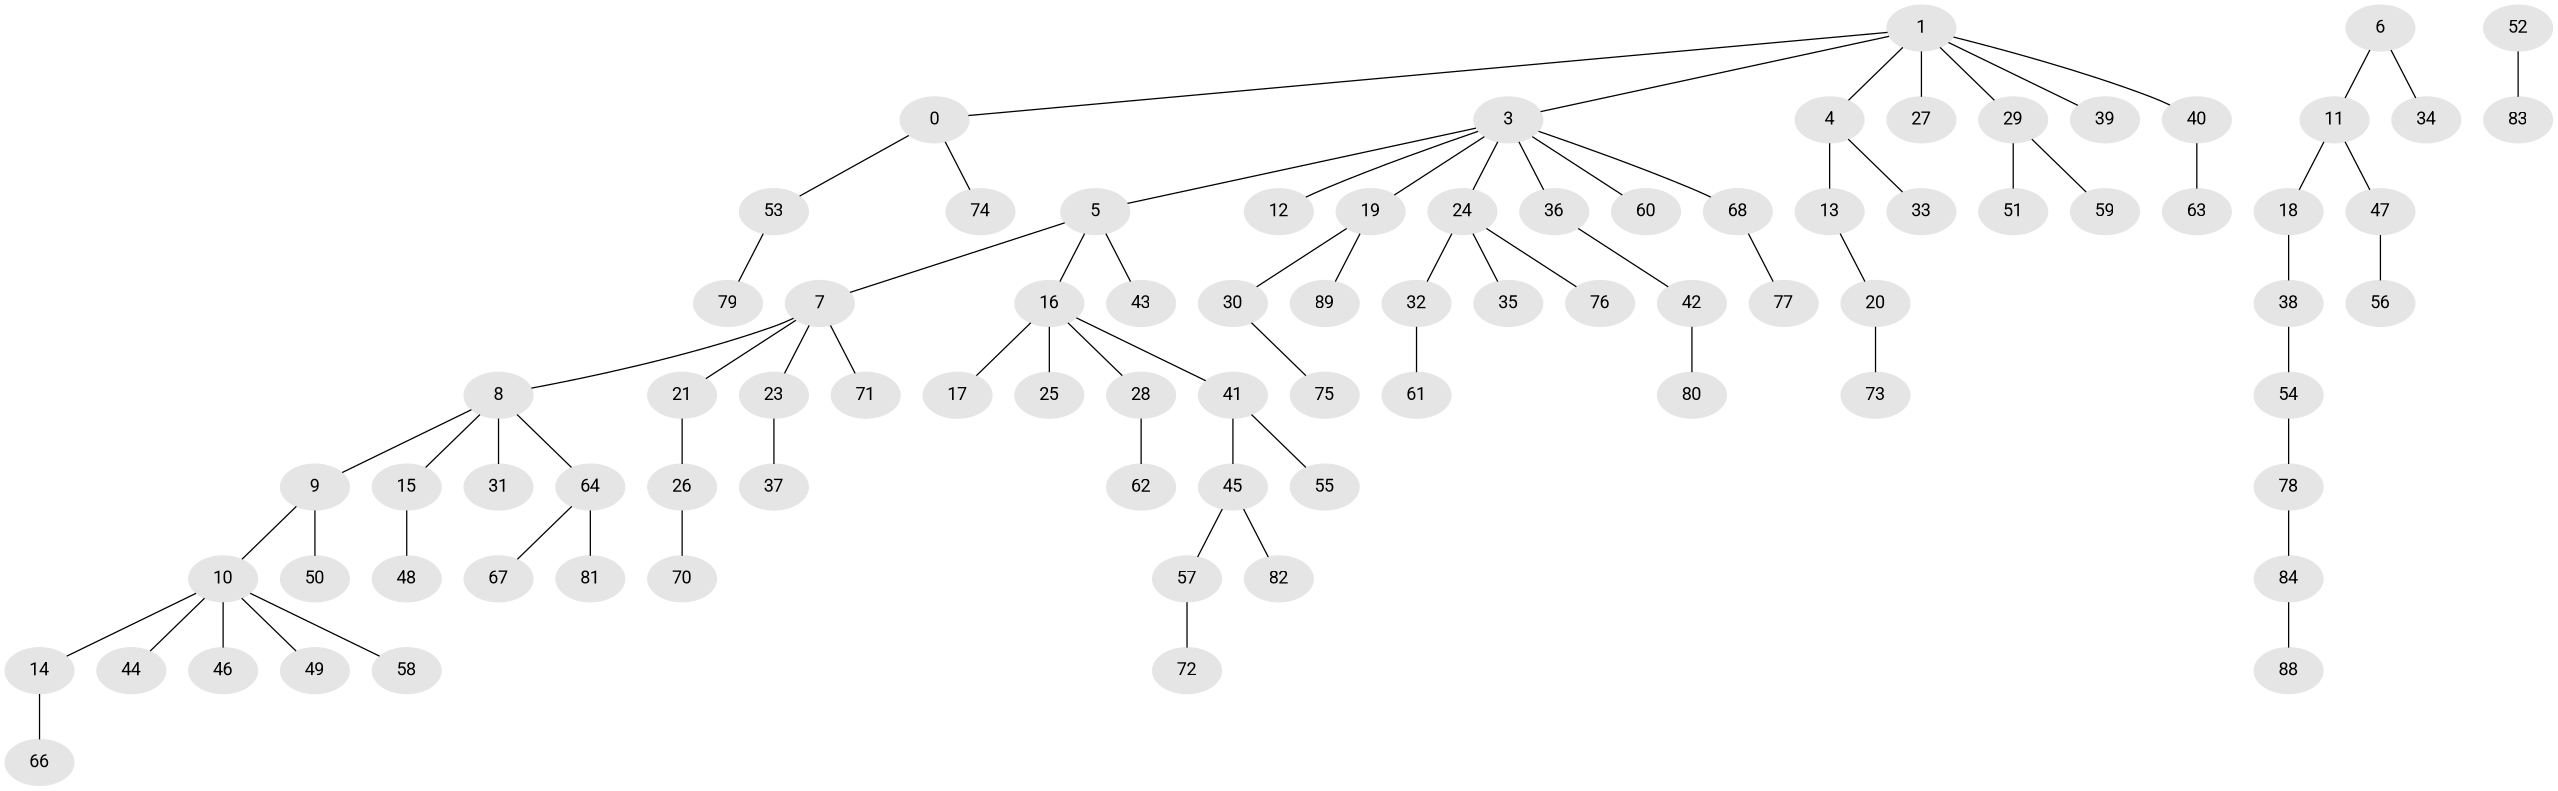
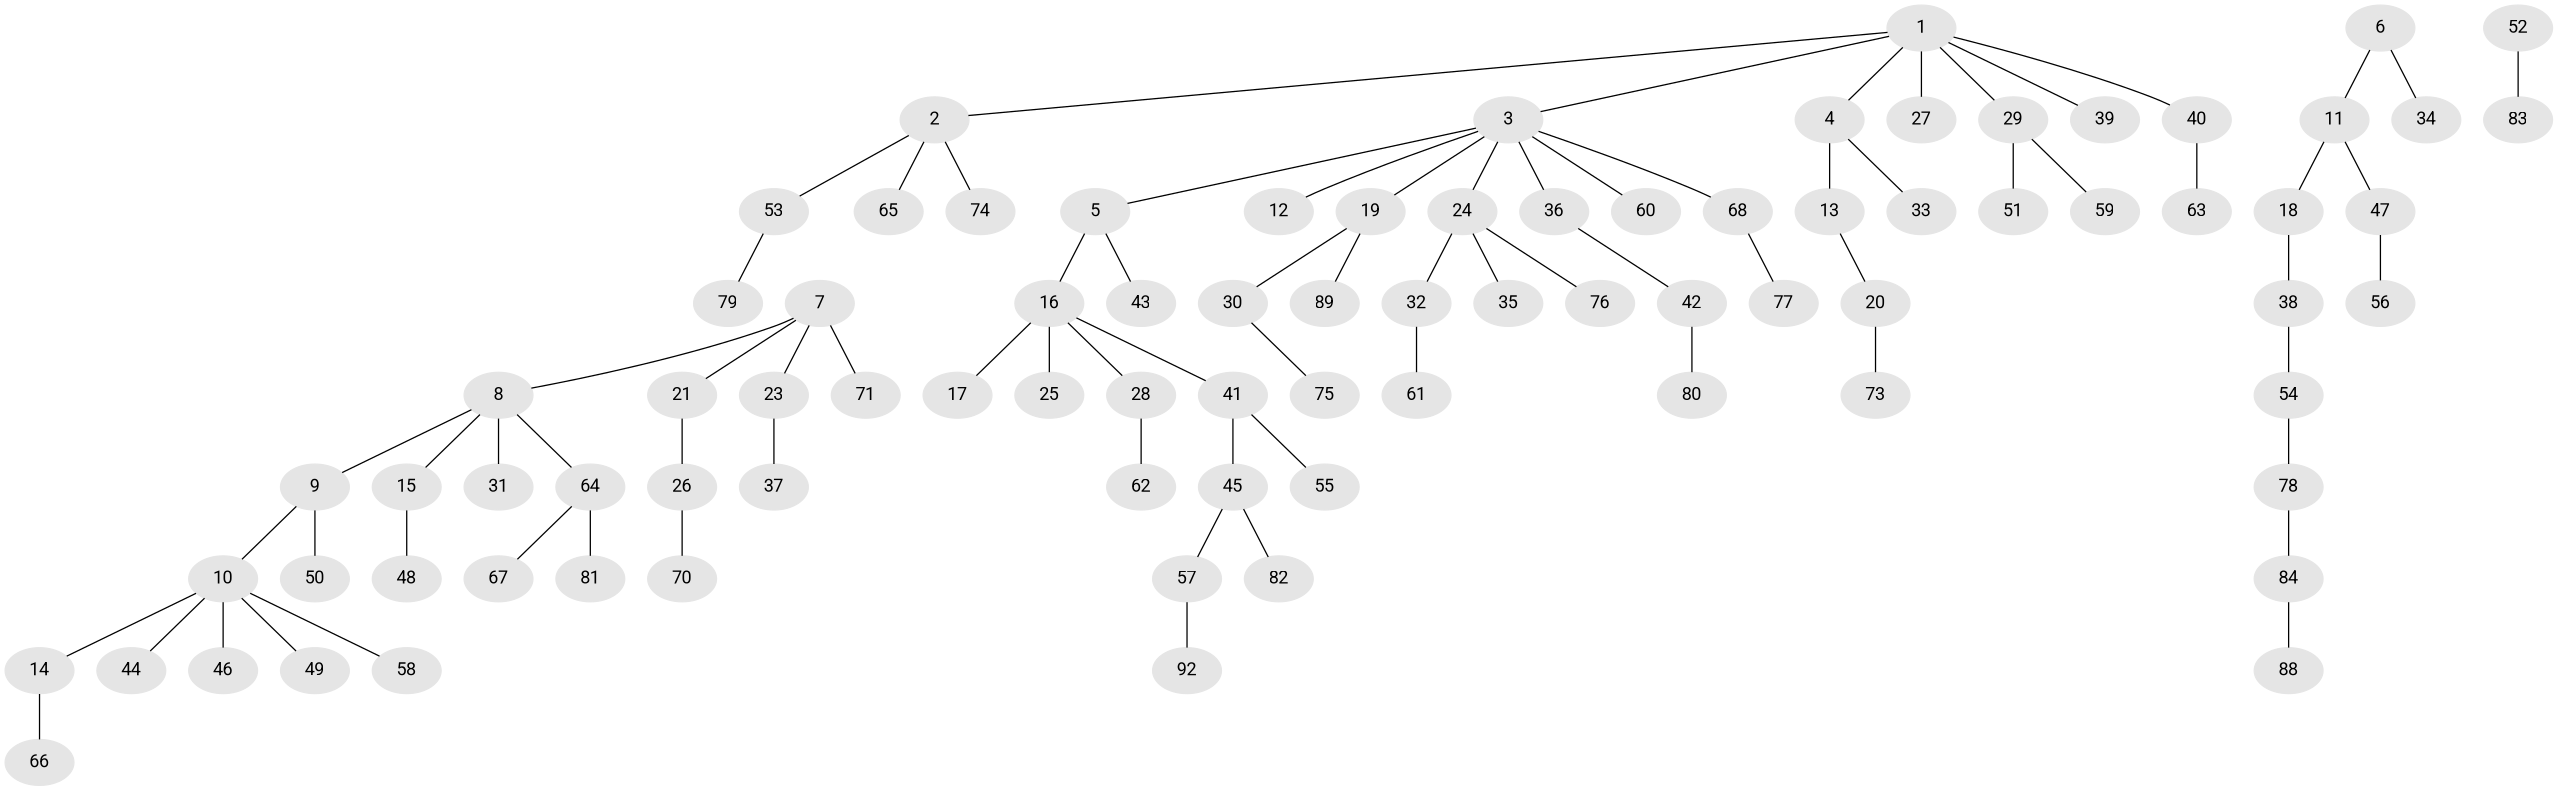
node "0": label "0" -> "2"
node "65": added
edge "5" -- "7": removed
node "72": label "72" -> "92"
